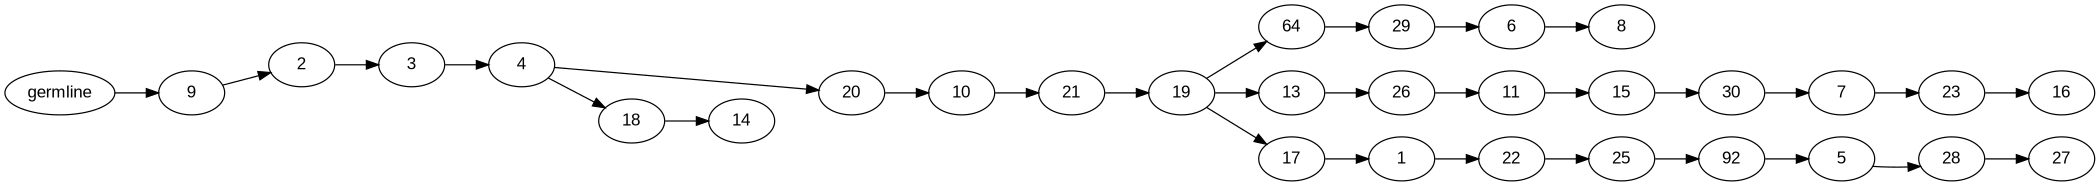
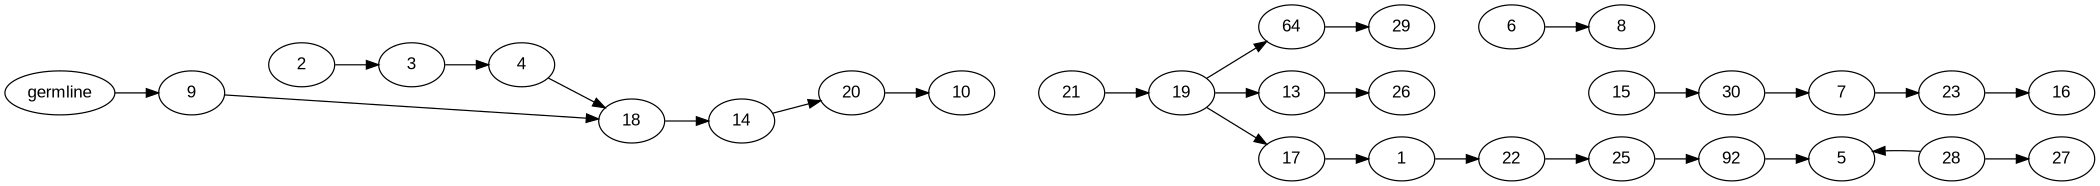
edge "29" -> "6": removed
edge "4" -> "20": now "14" -> "20"
edge "9" -> "2": now "9" -> "18"
edge "10" -> "21": removed
node "11": removed
edge "5" -> "28": reversed
